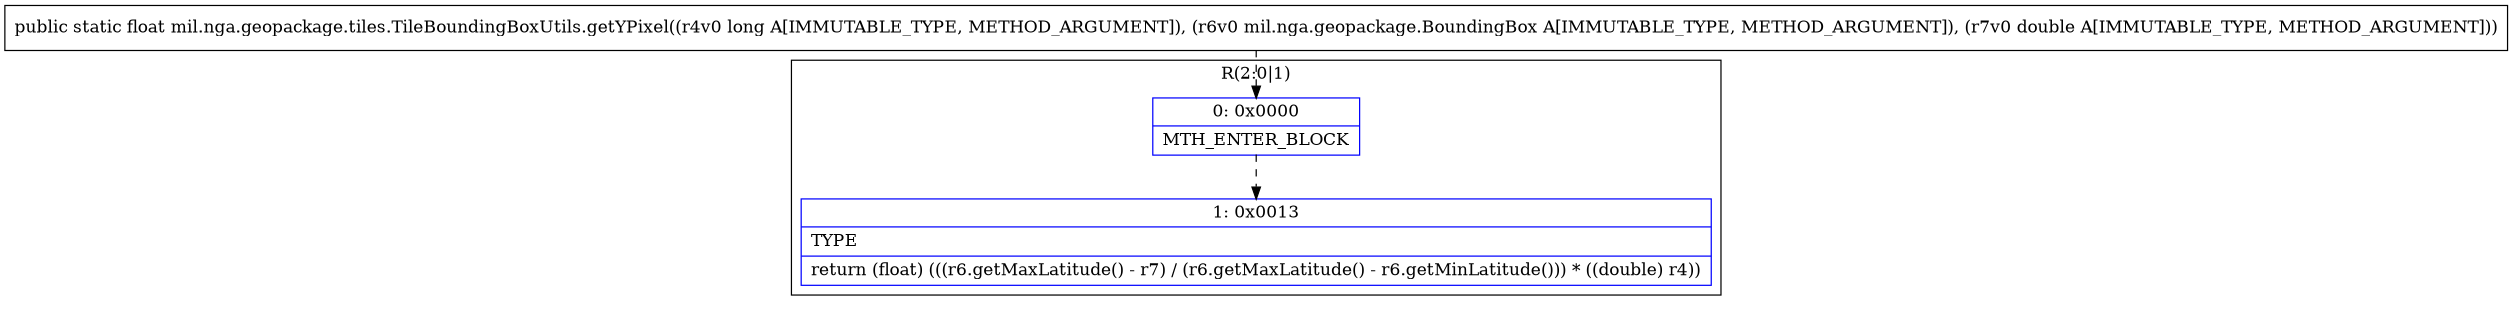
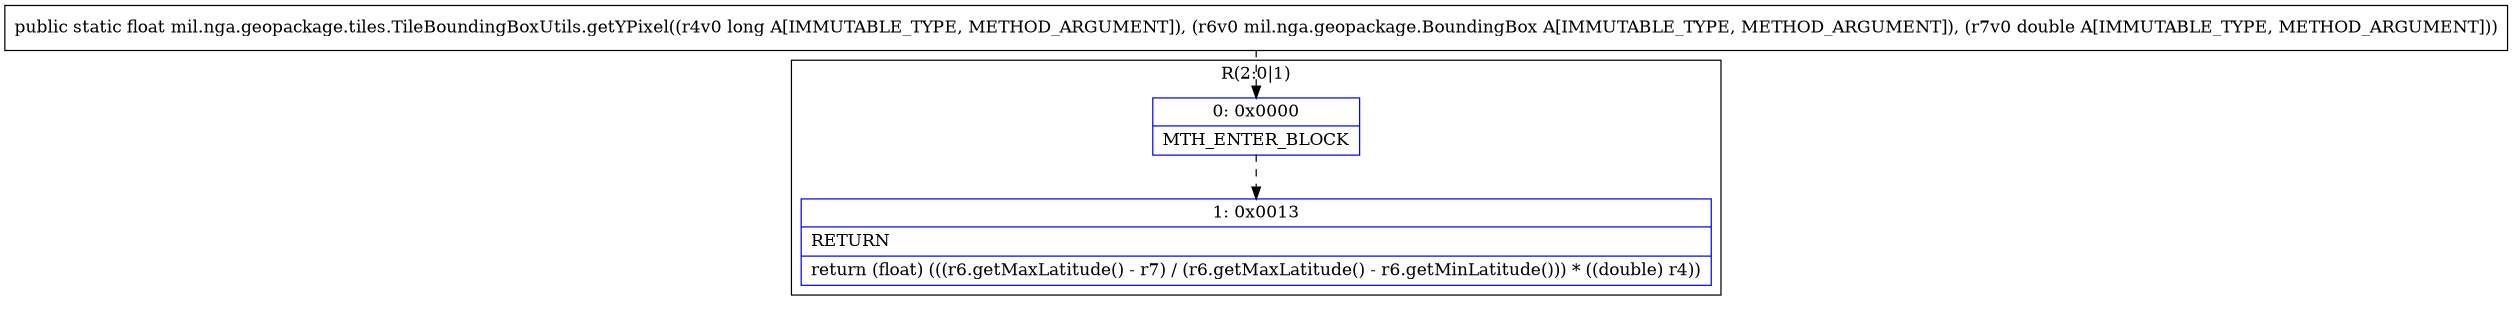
node "1: 0x0013": text "TYPE" -> "RETURN"
